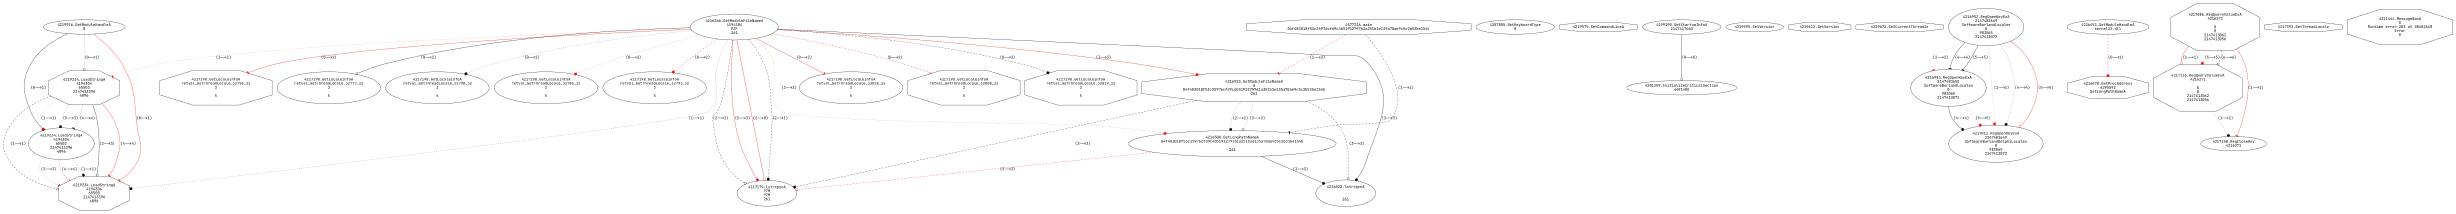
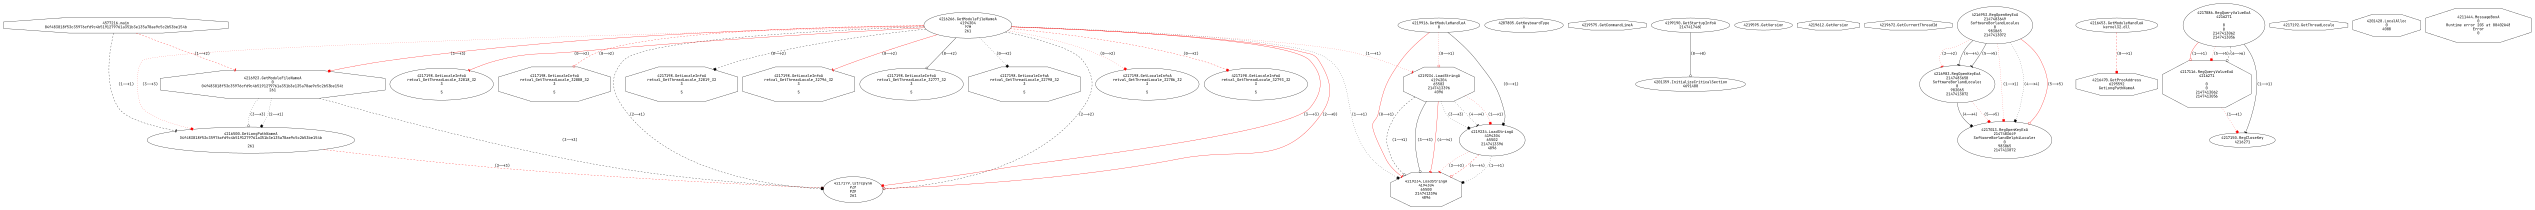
node "4201420.LocalAlloc 0 4088": added
node "4217086.RegQueryValueExA 4216271 0 0 2147413062 2147413056": shape octagon -> ellipse
edge "4219916.GetModuleHandleA 0" -> "4219234.LoadStringA 4194304 65503 2147413396 4096": color black -> red
node "4217198.GetLocaleInfoA retval_GetThreadLocale_32798_32 3 5": shape ellipse -> octagon
edge "4217086.RegQueryValueExA 4216271 0 0 2147413062 2147413056" -> "4217150.RegCloseKey 4216271": color red -> black
edge "4217116.RegQueryValueExA 4216271 0 0 2147413062 2147413056" -> "4217150.RegCloseKey 4216271": color black -> red
node "4216522.lstrcpynA 261": removed
